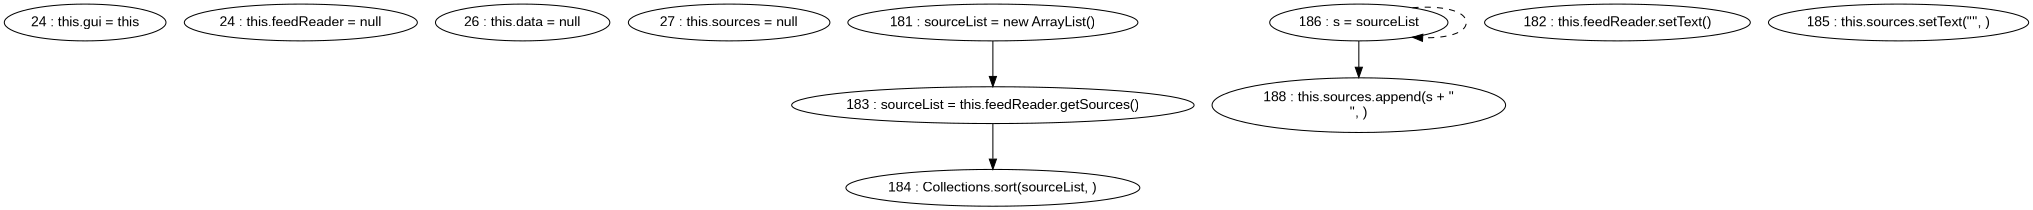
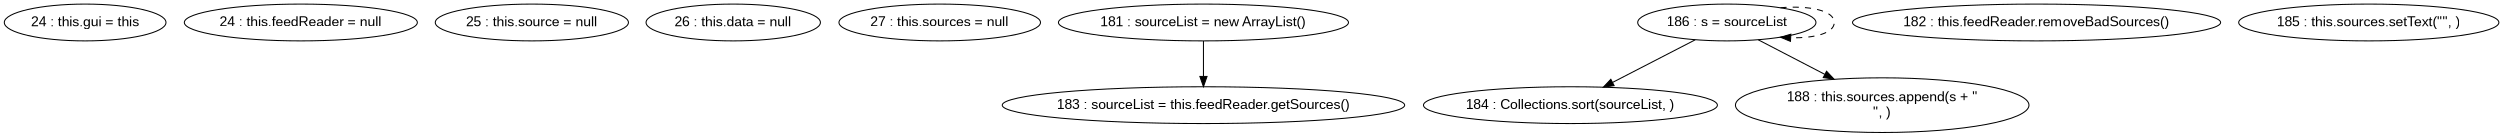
node "25 : this.source = null": added
node "182 : this.feedReader.setText()": label "182 : this.feedReader.setText()" -> "182 : this.feedReader.removeBadSources()"
edge "183 : sourceList = this.feedReader.getSources()" -> "184 : Collections.sort(sourceList, )": now "186 : s = sourceList" -> "184 : Collections.sort(sourceList, )"
